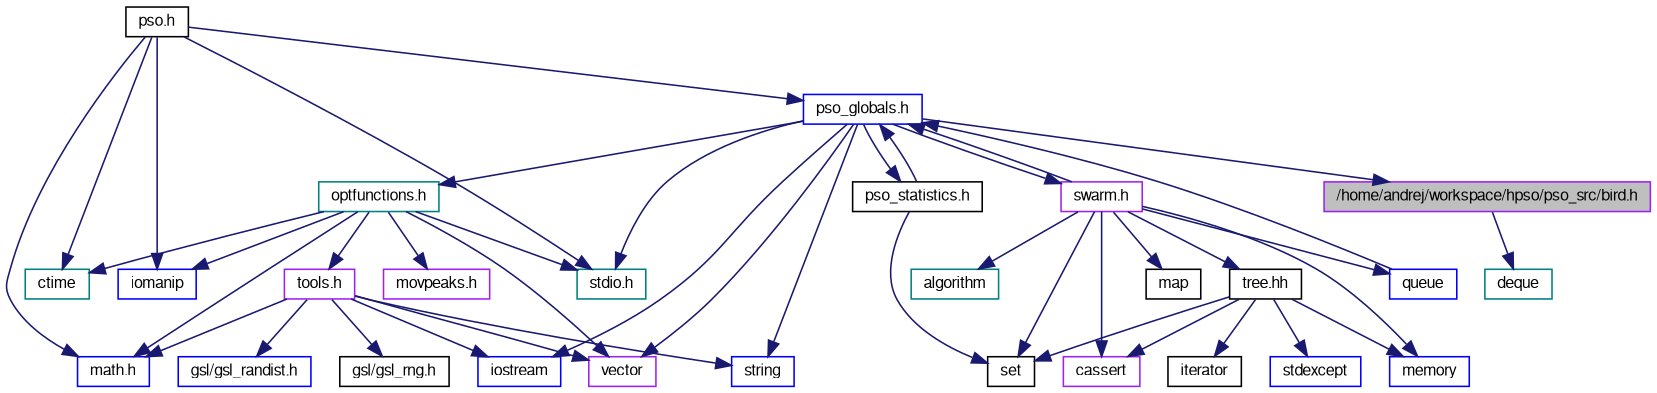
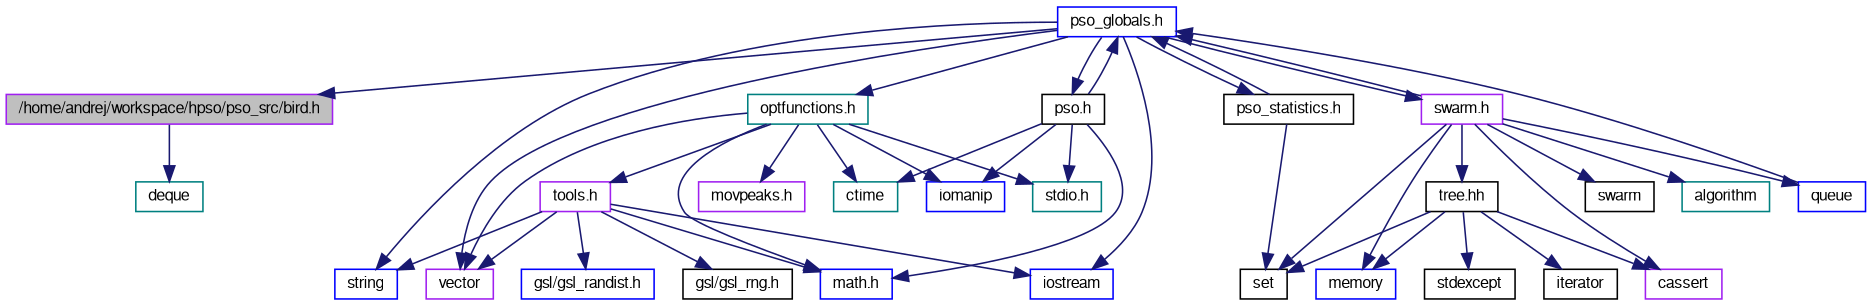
edge "pso_globals.h" -> "stdio.h": now "pso_globals.h" -> "pso.h"
node "map": label "map" -> "swarm"
node "stdexcept": color blue -> black
